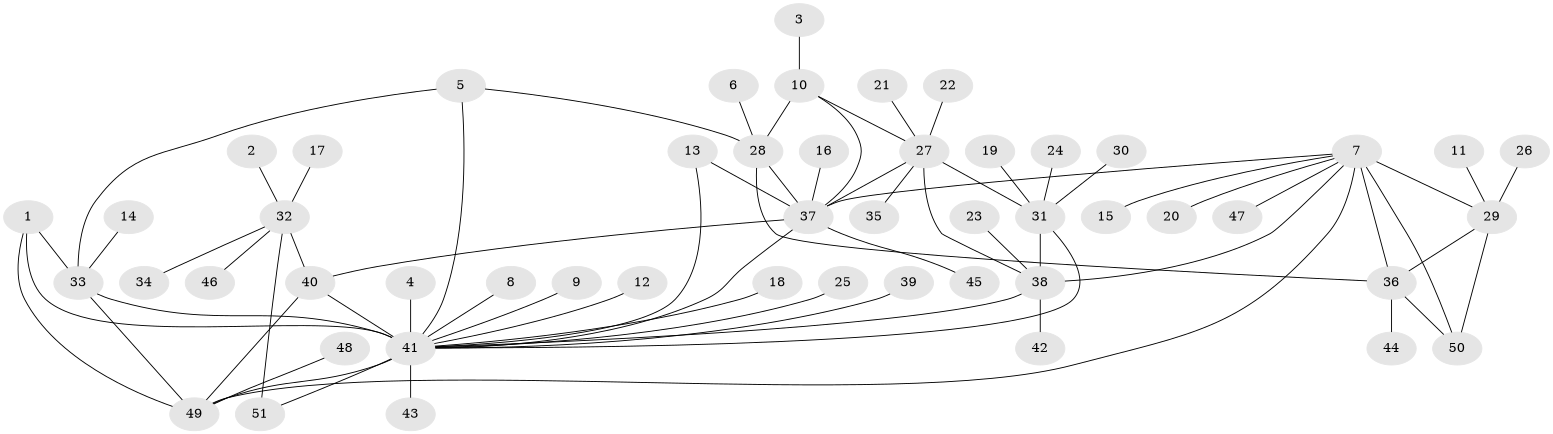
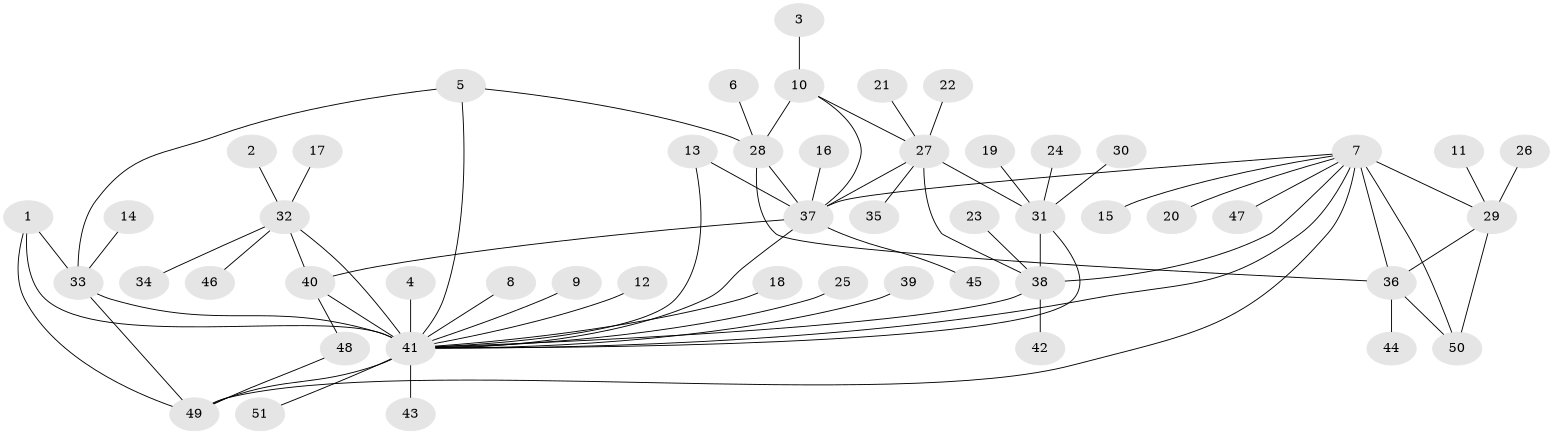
edge "32" -- "51": now "32" -- "41"
edge "7" -- "41": added
edge "40" -- "49": now "40" -- "48"
